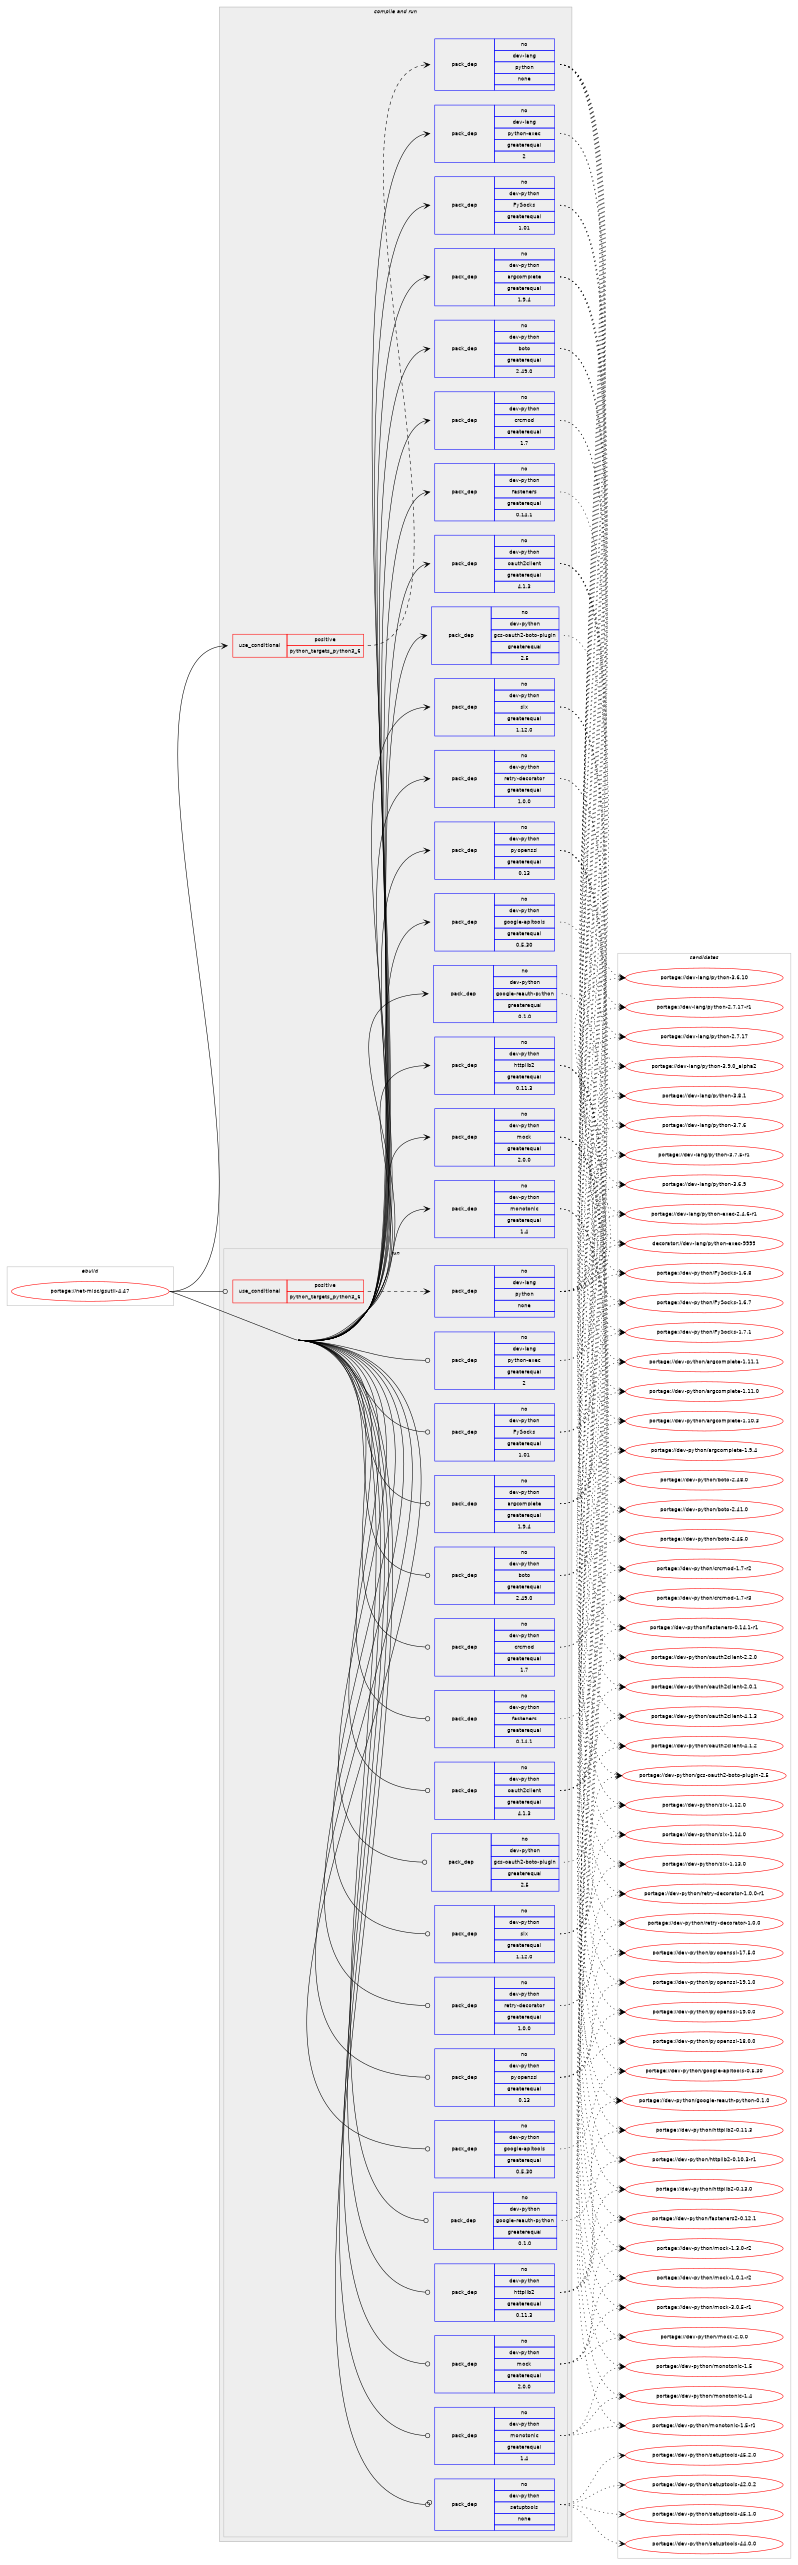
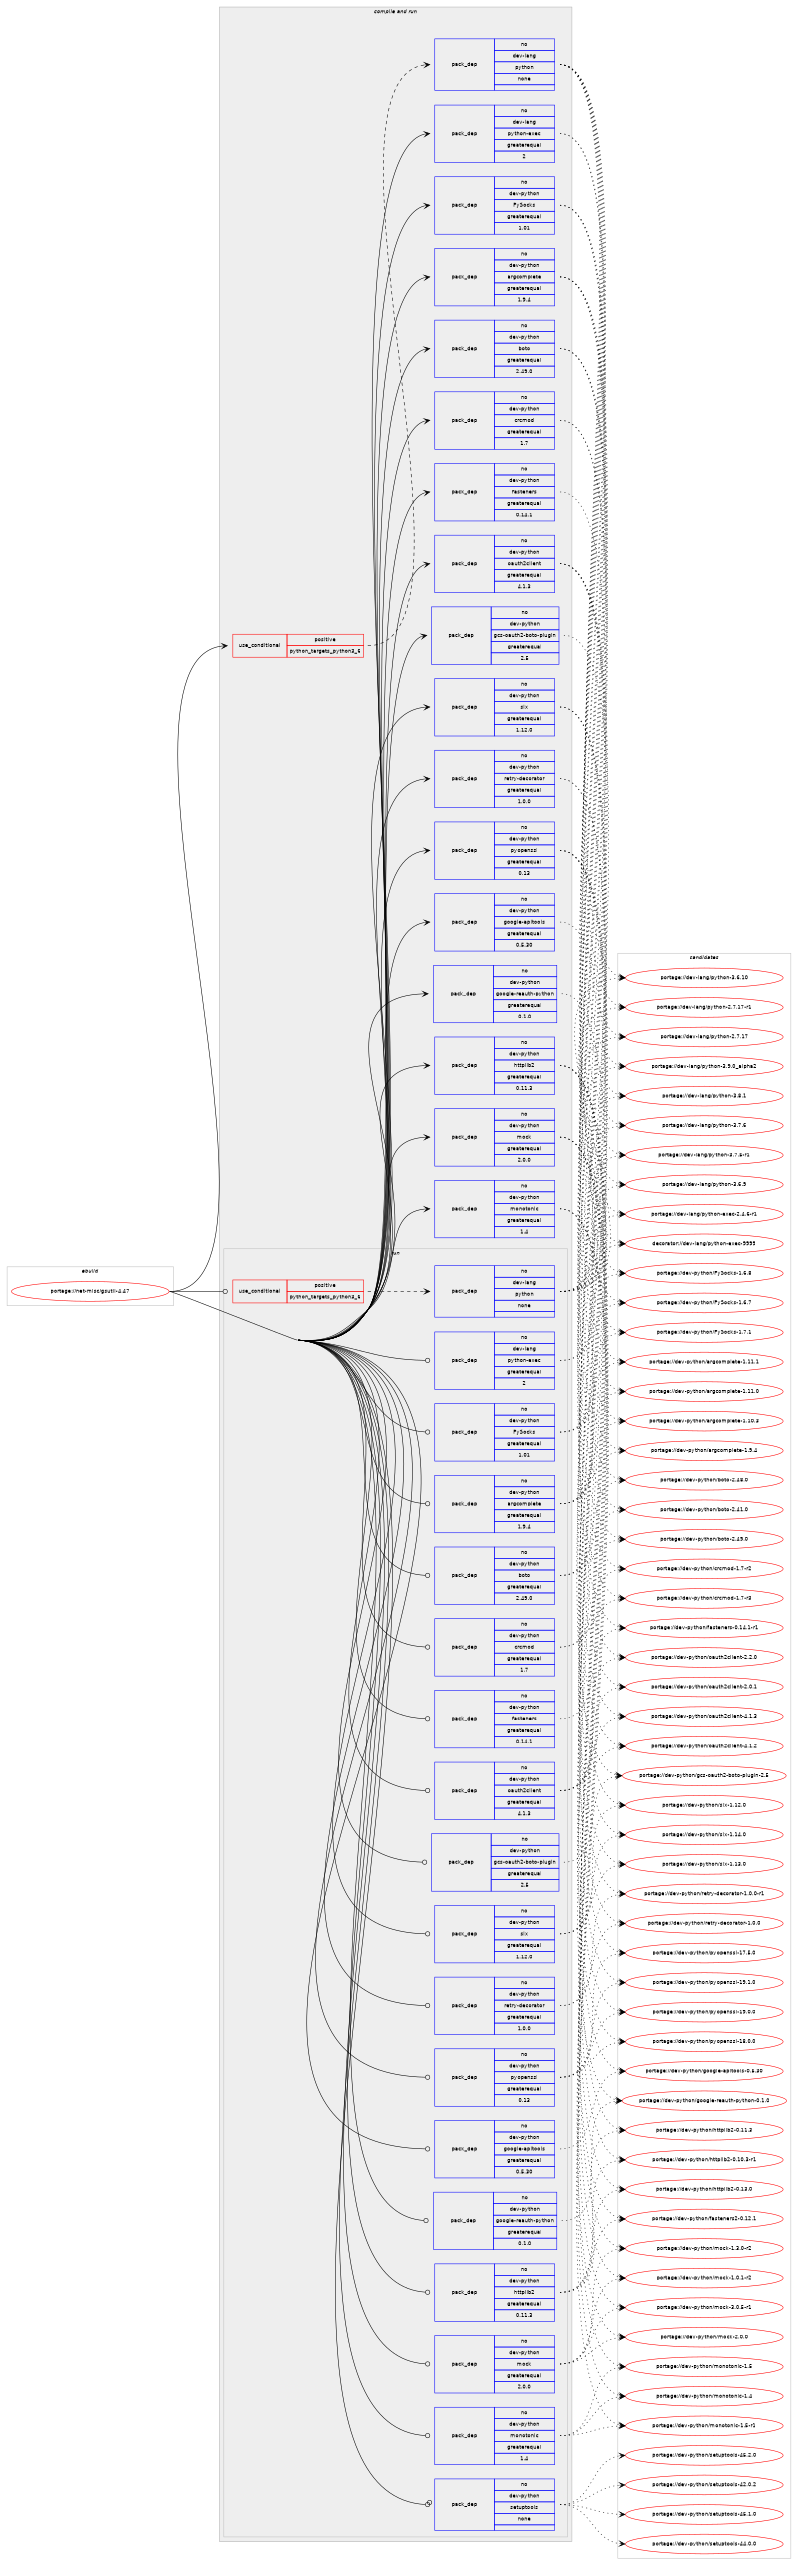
node "portage://dev-python/boto-2.45.0": label "portage://dev-python/boto-2.45.0" -> "portage://dev-python/boto-2.49.0"
